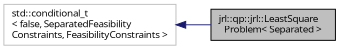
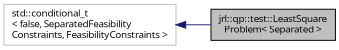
node "jrl::qp::jrl::LeastSquare Problem< Separated >": label "jrl::qp::jrl::LeastSquare Problem< Separated >" -> "jrl::qp::test::LeastSquare Problem< Separated >"
